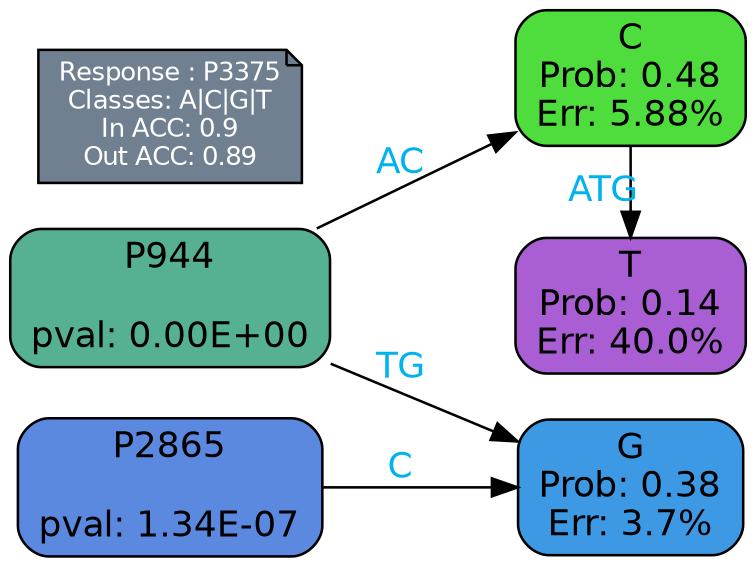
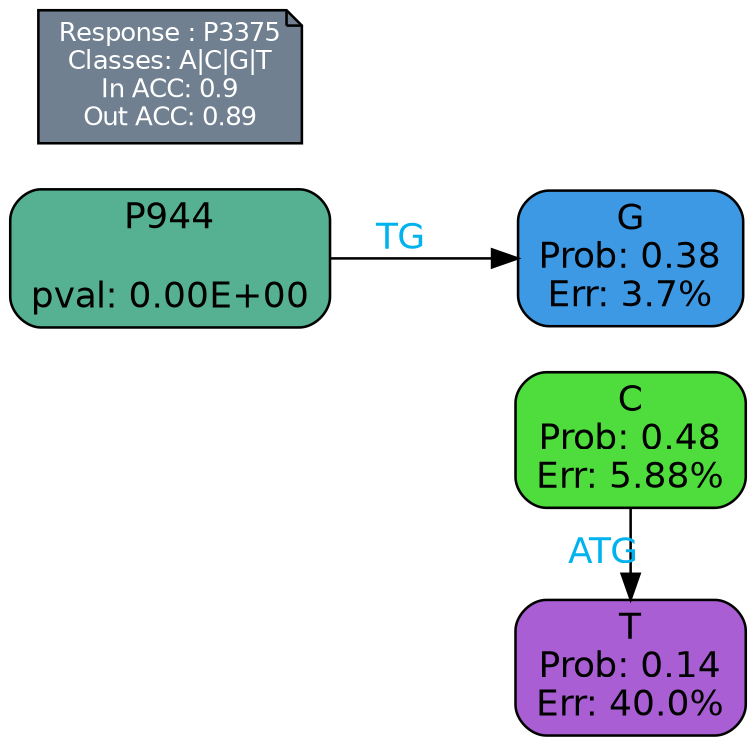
edge "P944 pval: 0.00E+00" -> "C Prob: 0.48 Err: 5.88%": removed, label "AC"
node "P2865 pval: 1.34E-07": removed
